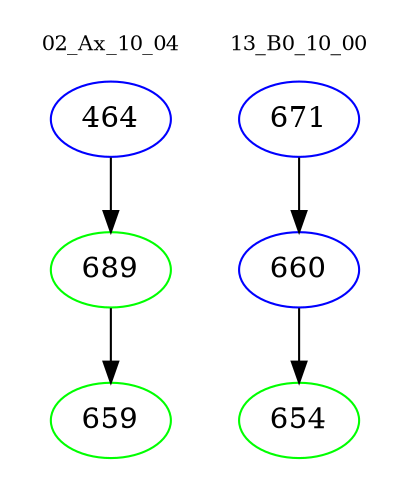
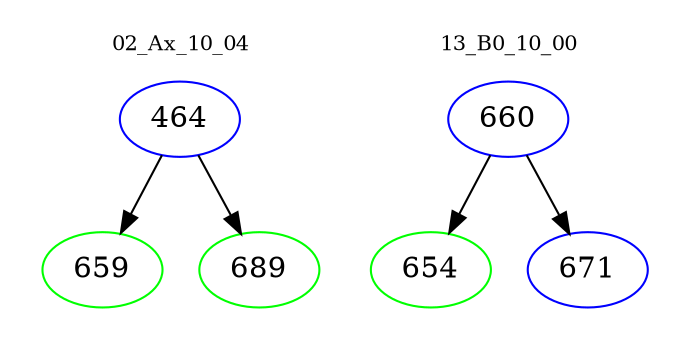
edge "671" -> "660": reversed
edge "689" -> "659": now "464" -> "659"
